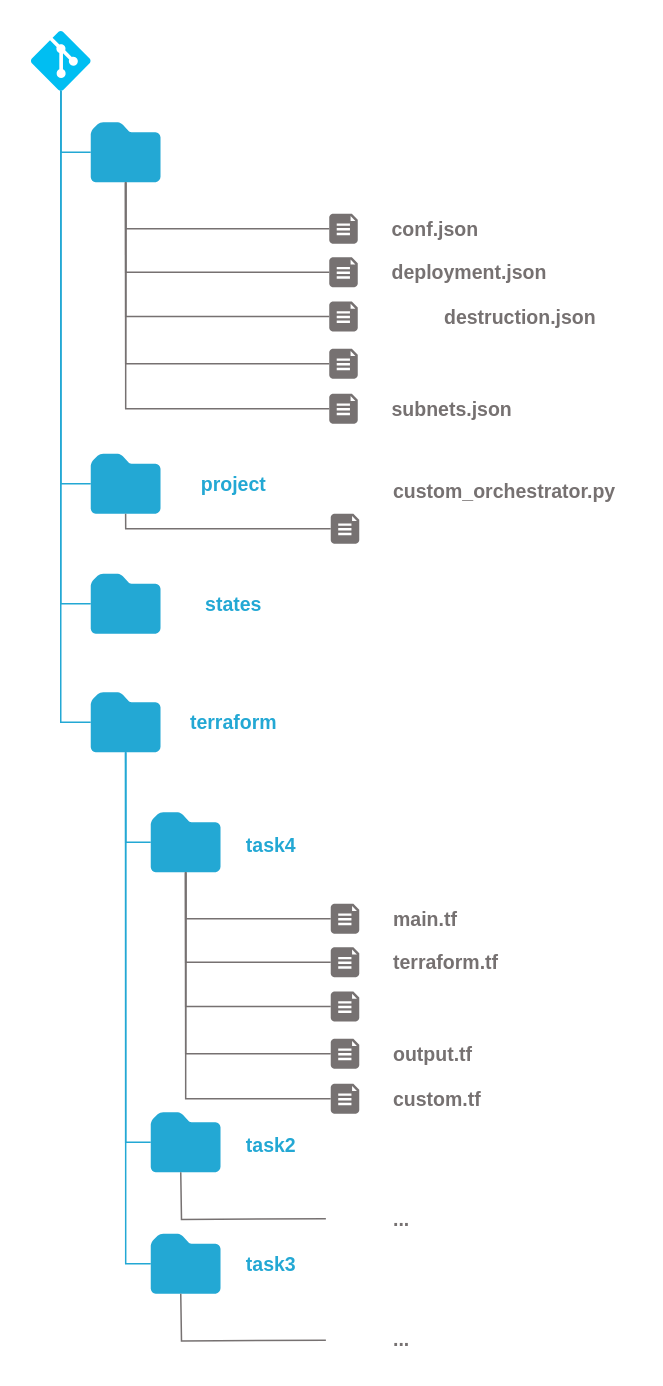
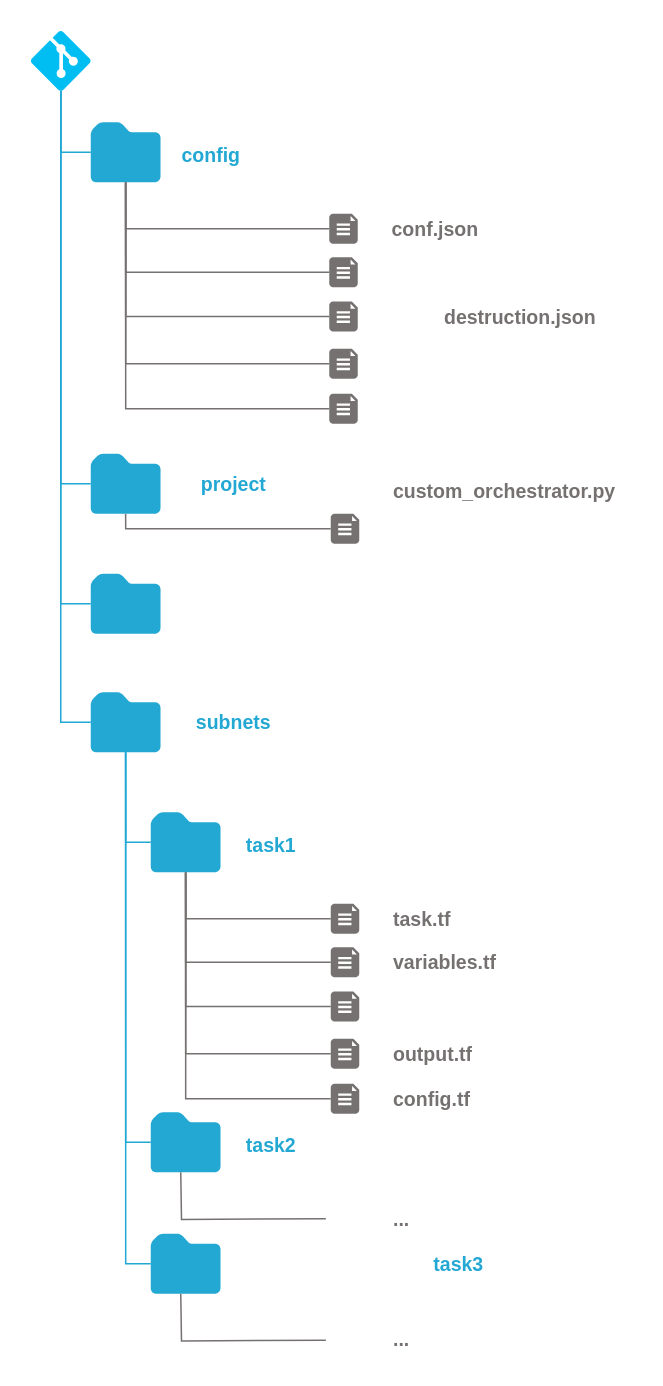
node "config": added
node "deployment.json": removed
node "subnets.json": removed
node "states": removed
node "terraform": label "terraform" -> "subnets"
node "task4": label "task4" -> "task1"
node "main.tf": label "main.tf" -> "task.tf"
node "terraform.tf": label "terraform.tf" -> "variables.tf"
node "custom.tf": label "custom.tf" -> "config.tf"
node "task3": moved (271, 1264) -> (458, 1264)
